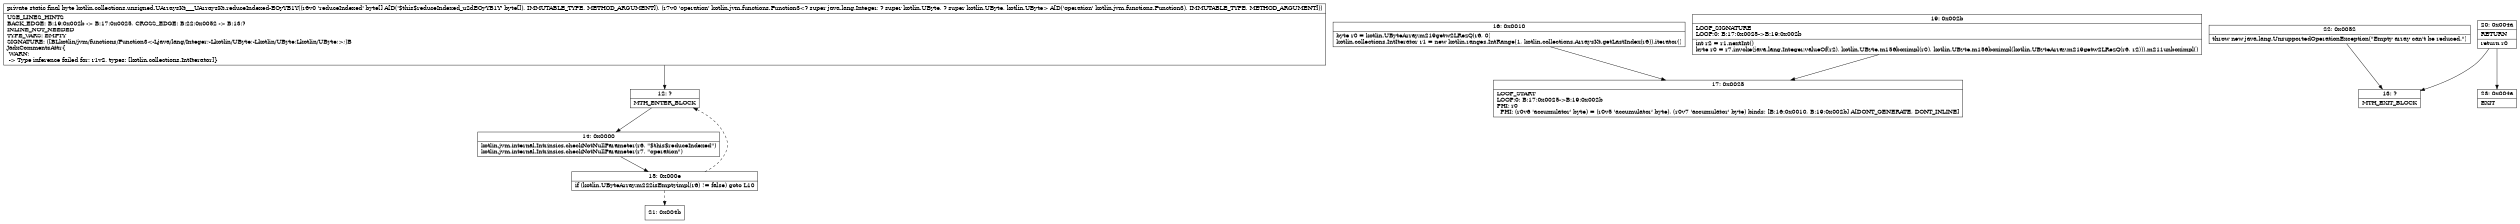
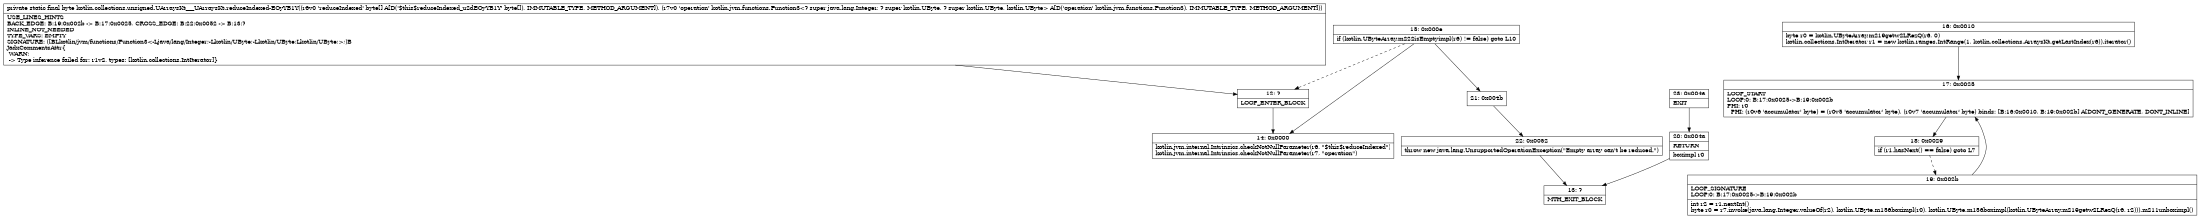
node "20: 0x004a": text "return r0" -> "boximpl r0"
edge "20: 0x004a" -> "23: 0x004a": reversed
node "12: ?": text "MTH_ENTER_BLOCK" -> "LOOP_ENTER_BLOCK"
edge "21: 0x004b" -> "22: 0x0052": added
node "18: 0x0029": added
edge "14: 0x0000" -> "15: 0x000e": reversed
edge "15: 0x000e" -> "21: 0x004b": style dashed -> solid
